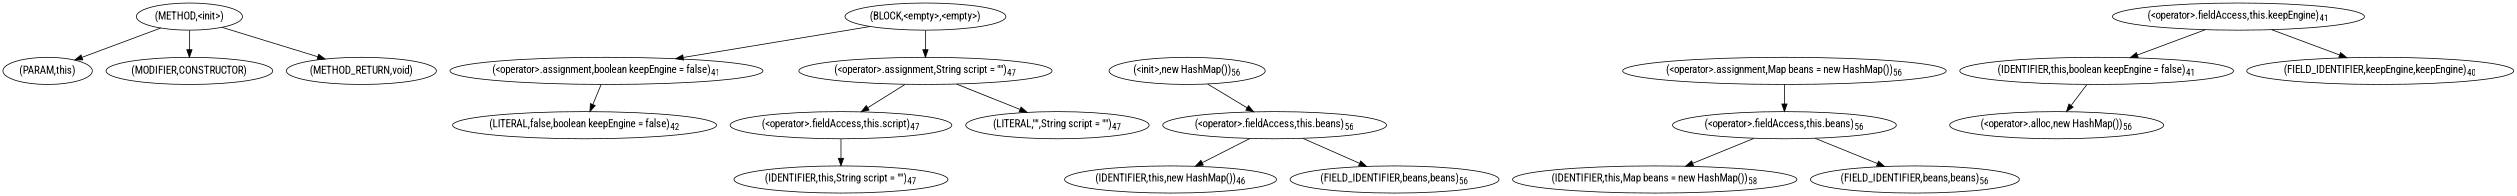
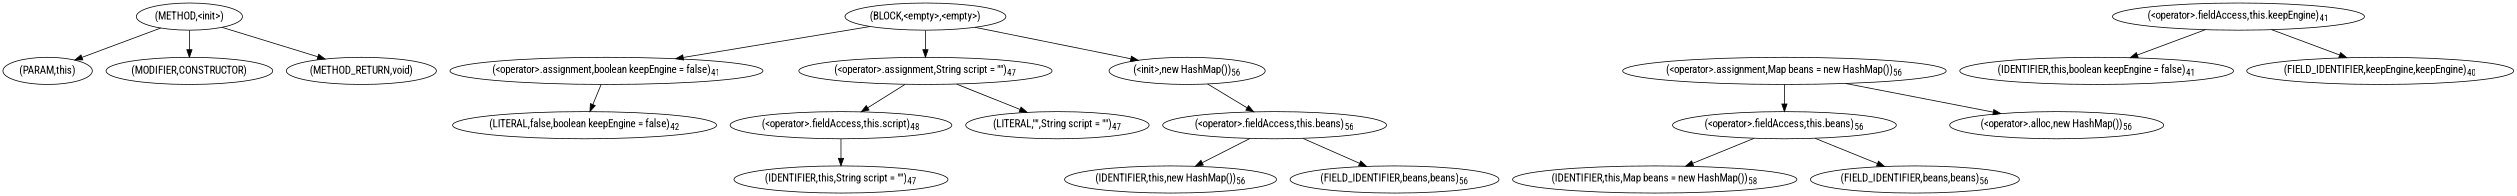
edge "(BLOCK,<empty>,<empty>)" -> "(<init>,new HashMap())": added
edge "(IDENTIFIER,this,boolean keepEngine = false)" -> "(<operator>.alloc,new HashMap())": now "(<operator>.assignment,Map beans = new HashMap())" -> "(<operator>.alloc,new HashMap())"
node "(<operator>.fieldAccess,this.script)": text "47" -> "48"
node "(IDENTIFIER,this,new HashMap())": text "46" -> "56"
